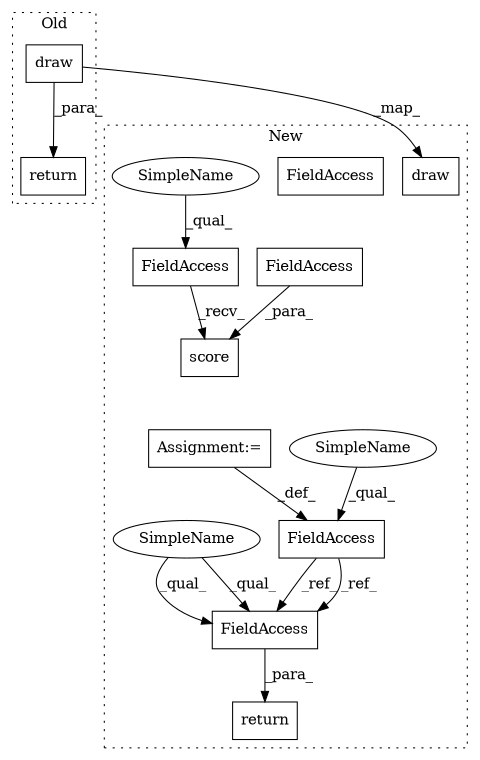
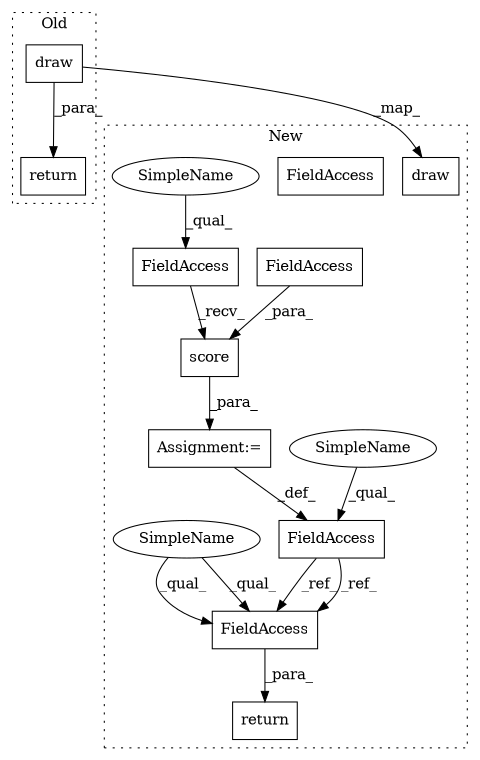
edge "score" -> "Assignment:=": added, label "_para_"
